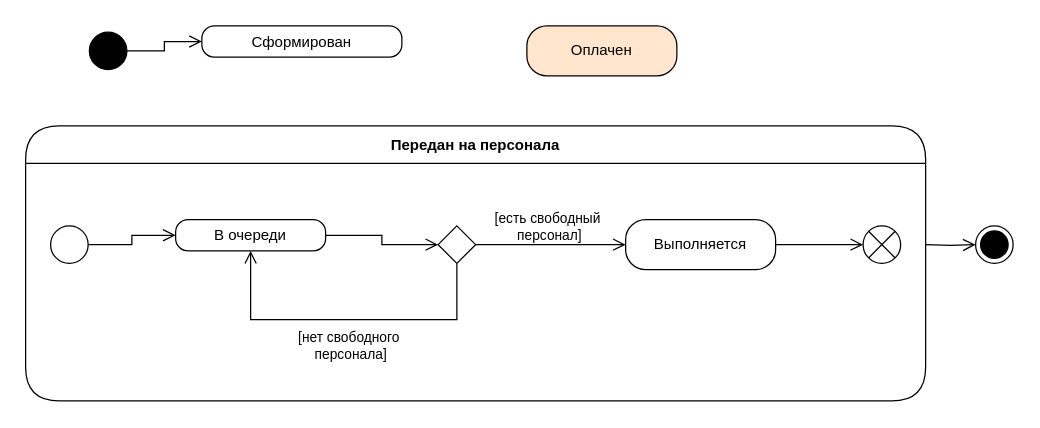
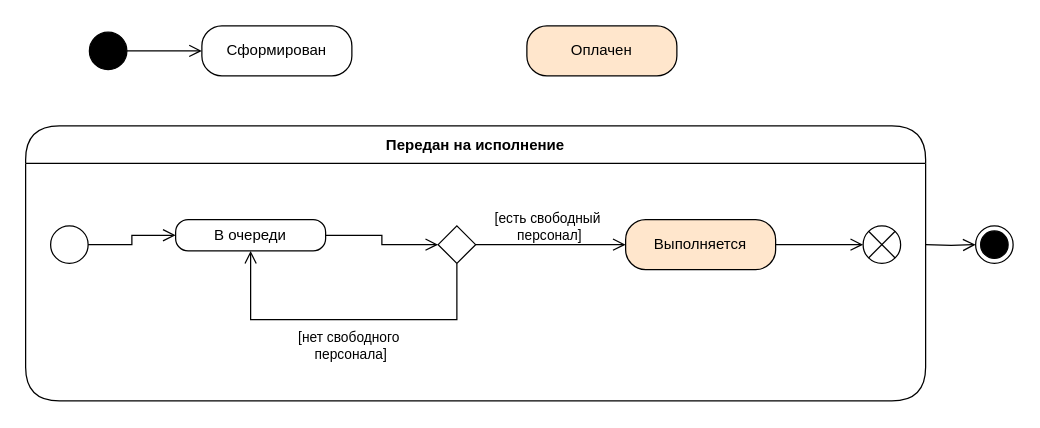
node "Сформирован": size 200x31 -> 150x50
node "Передан на персонала": label "Передан на персонала" -> "Передан на исполнение"
node "Выполняется": fillcolor #ffffff -> #ffe6cc
